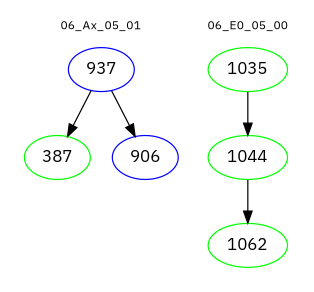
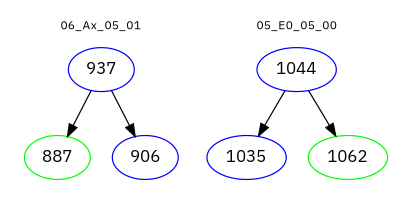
cluster "06_E0_05_00": label "06_E0_05_00" -> "05_E0_05_00"
node "1035": color green -> blue
edge "1035" -> "1044": reversed
node "387": label "387" -> "887"
node "1044": color green -> blue
